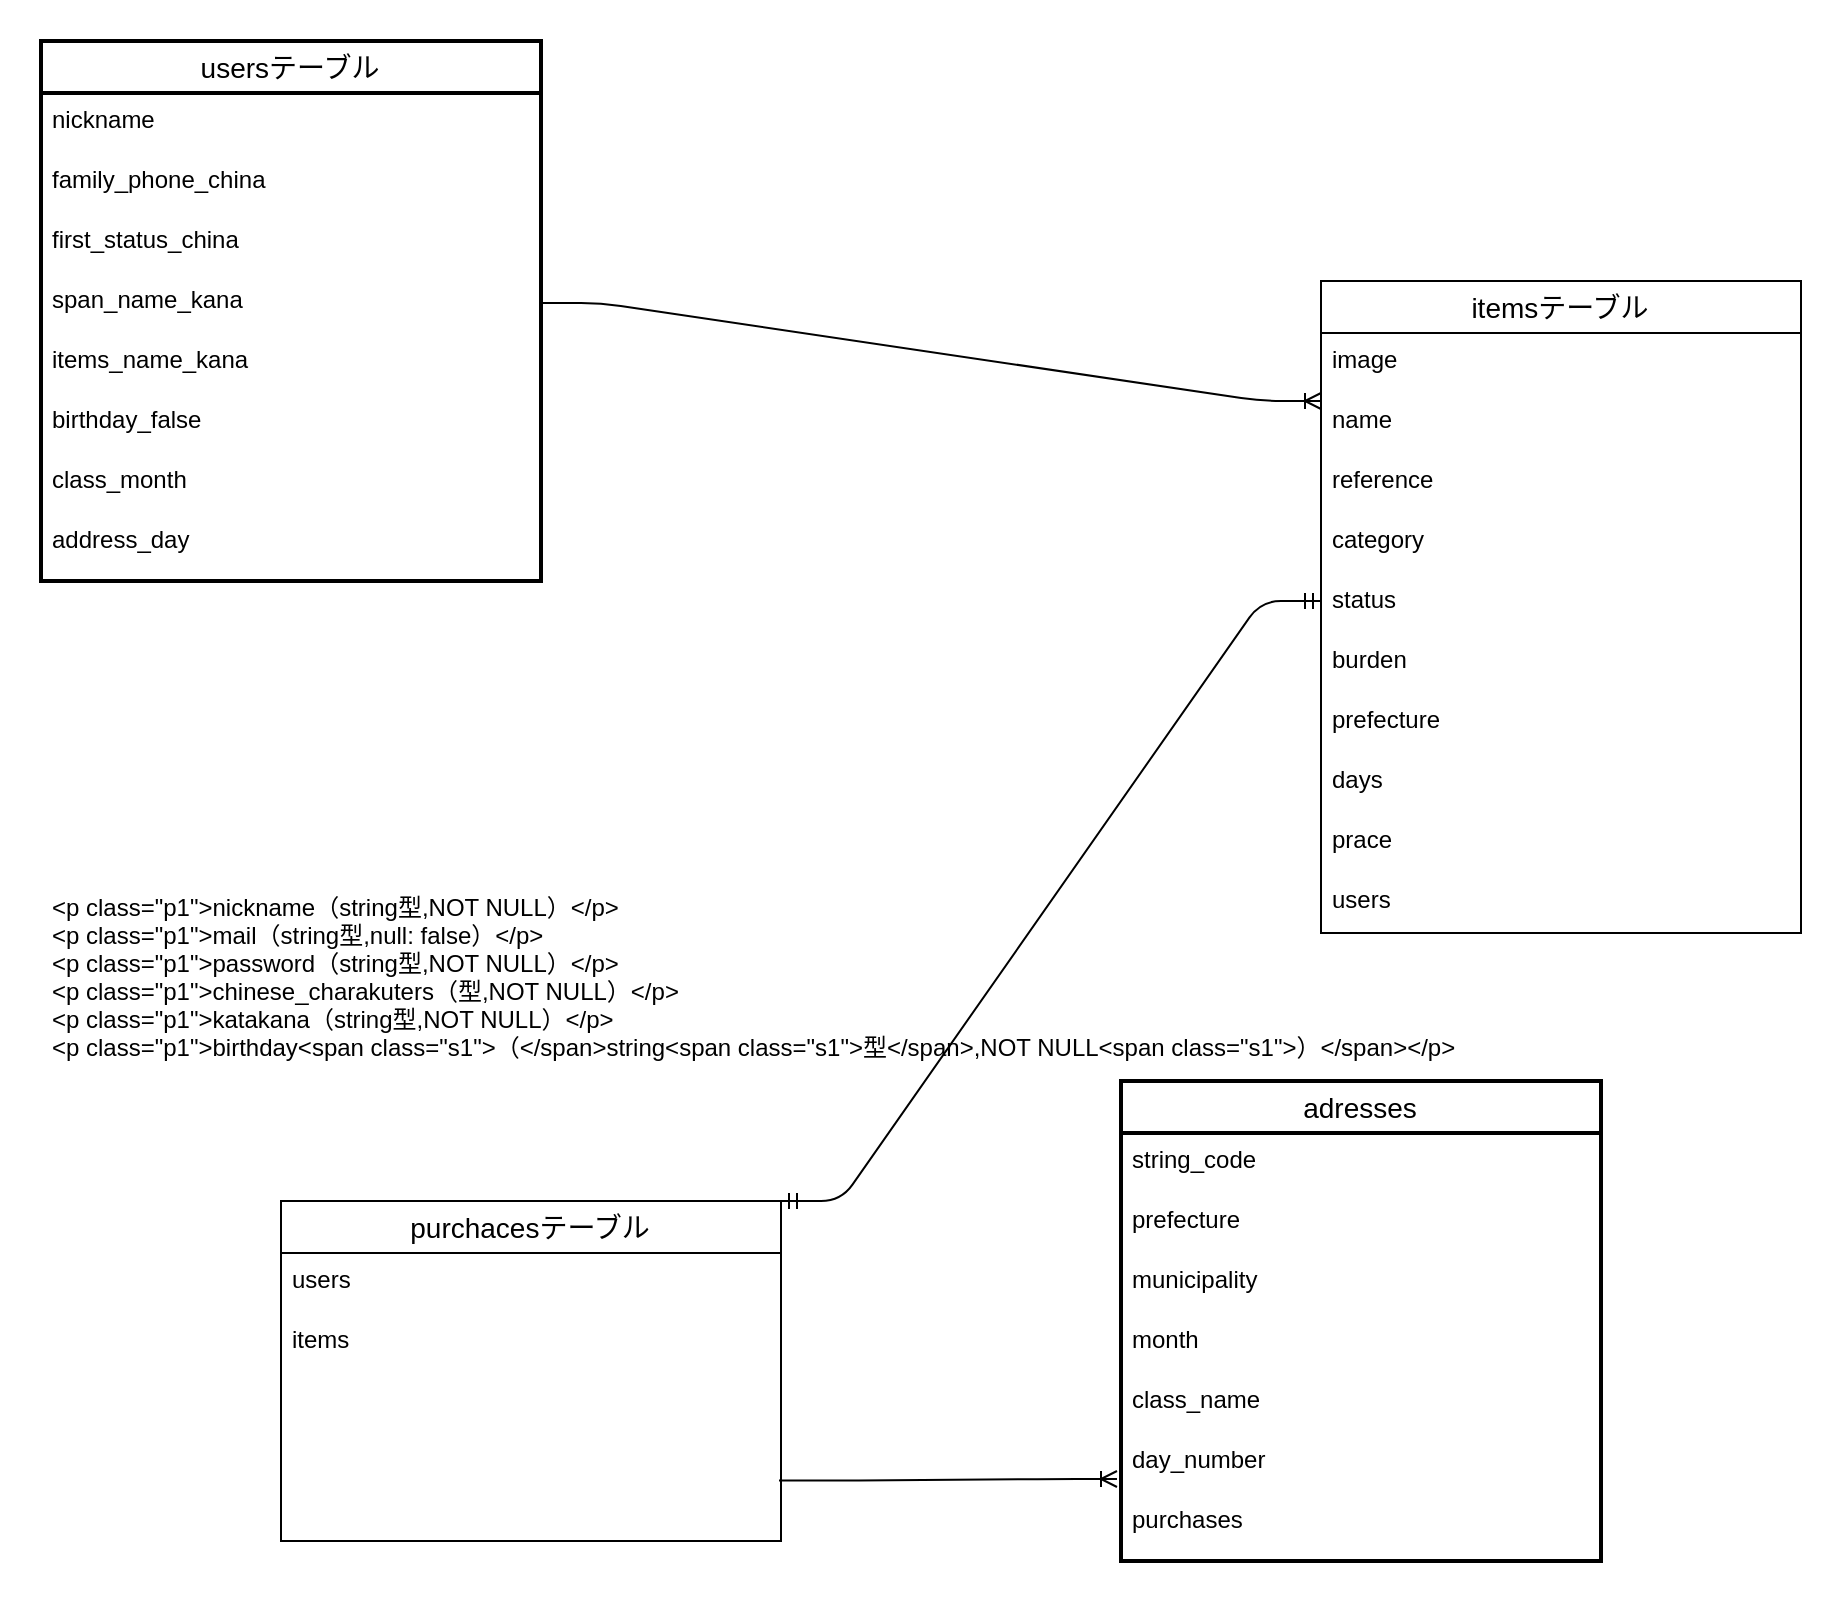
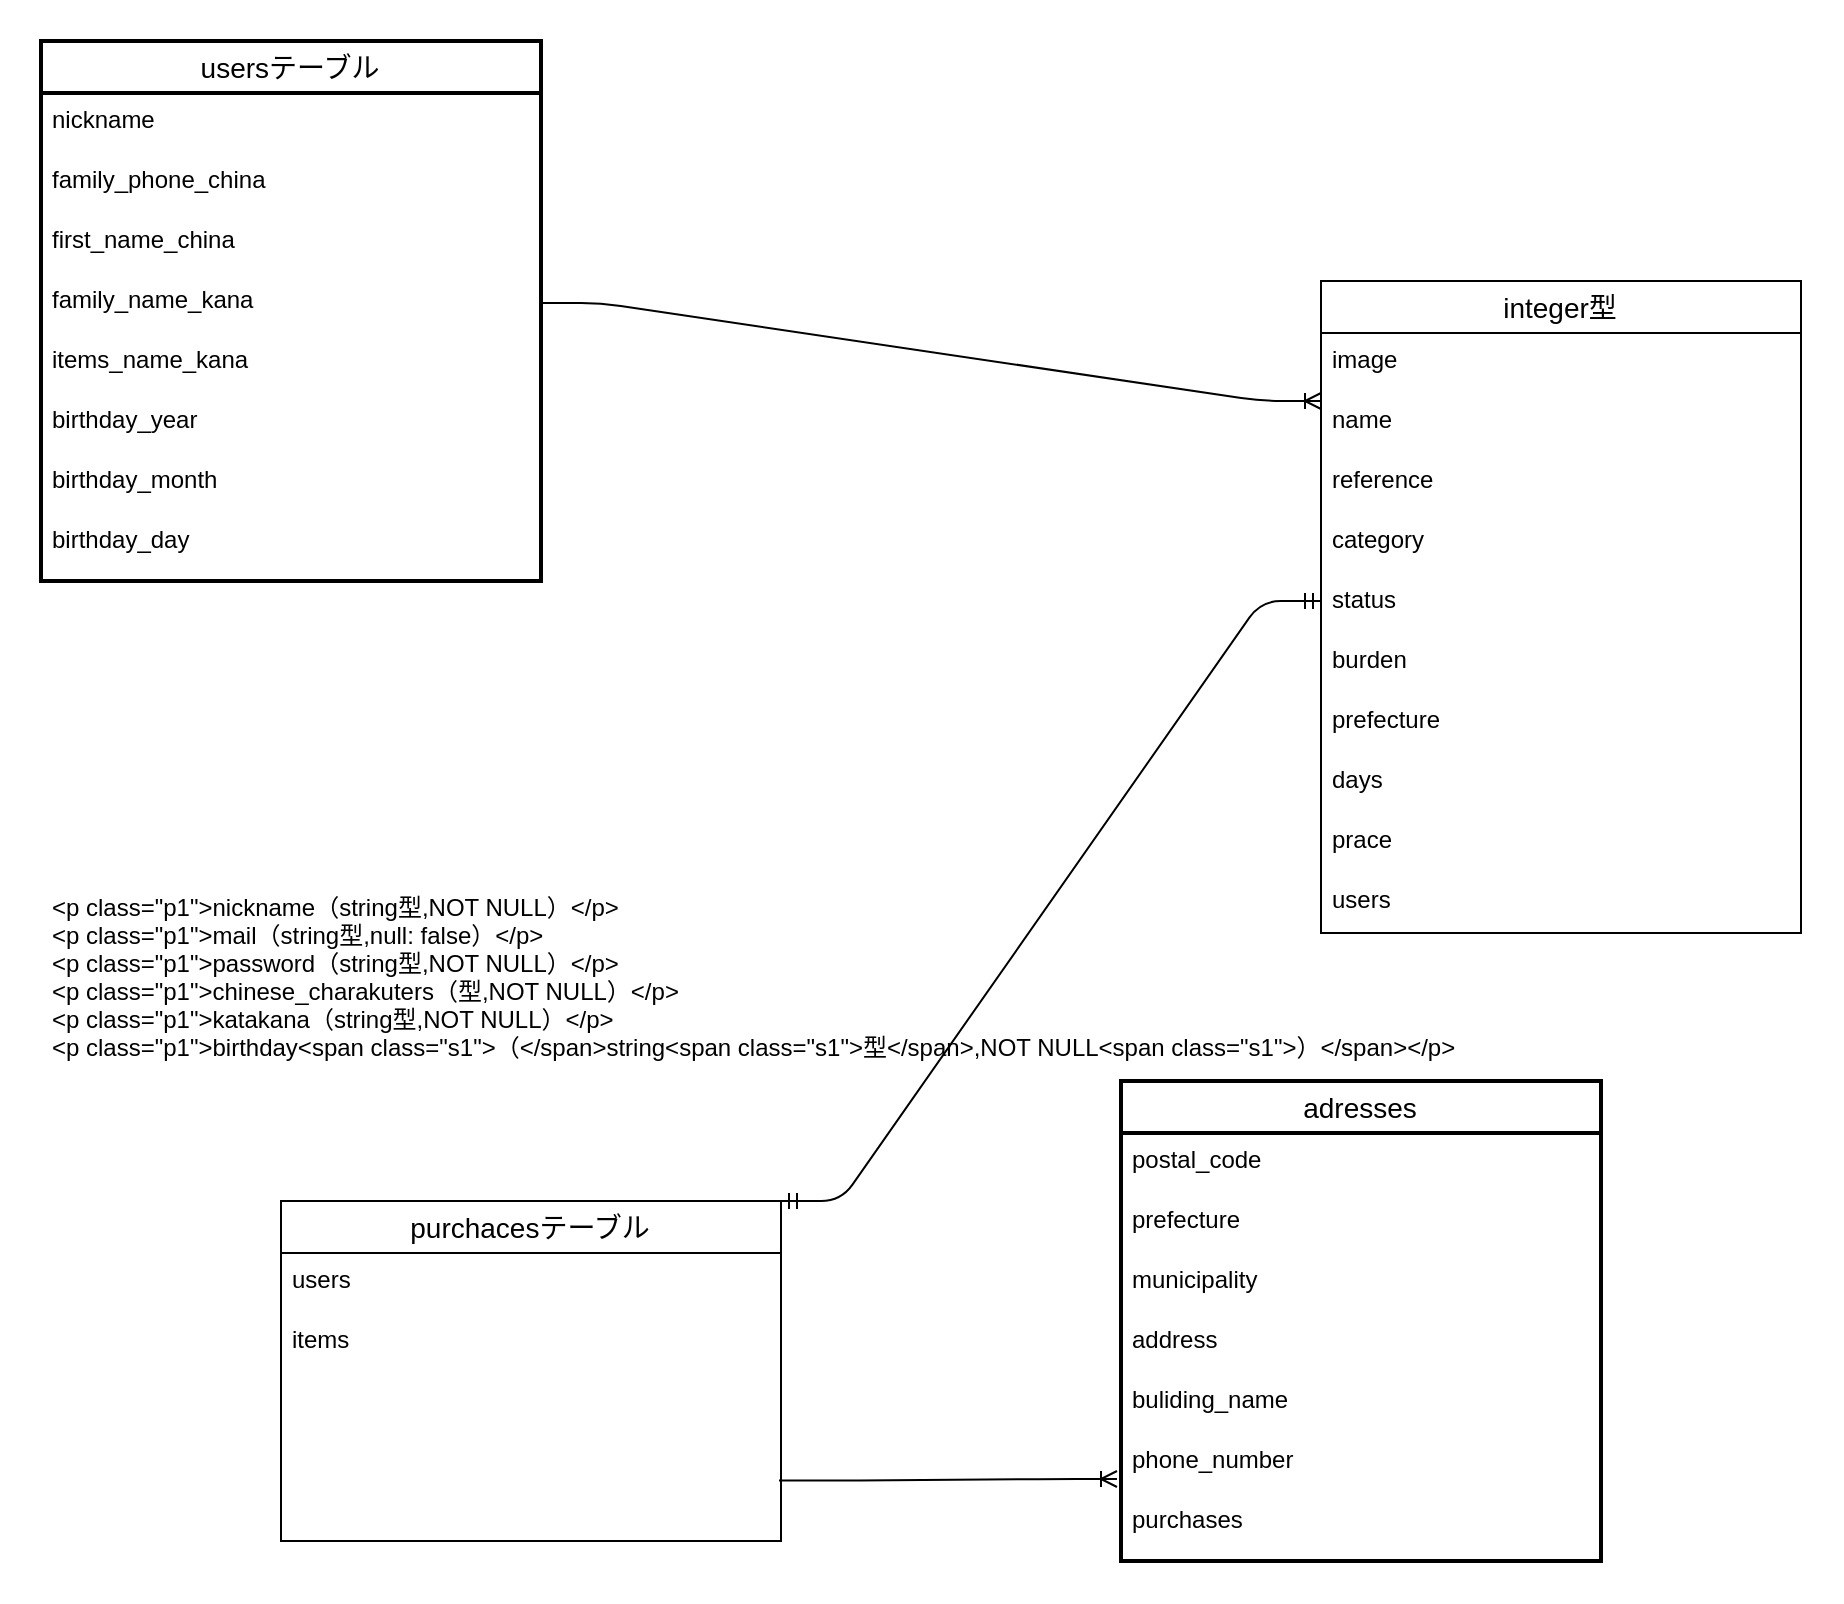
node "first_status_china": label "first_status_china" -> "first_name_china"
node "span_name_kana": label "span_name_kana" -> "family_name_kana"
node "itemsテーブル": label "itemsテーブル" -> "integer型"
node "birthday_false": label "birthday_false" -> "birthday_year"
node "class_month": label "class_month" -> "birthday_month"
node "address_day": label "address_day" -> "birthday_day"
node "string_code": label "string_code" -> "postal_code"
node "month": label "month" -> "address"
node "class_name": label "class_name" -> "buliding_name"
node "day_number": label "day_number" -> "phone_number"
